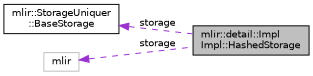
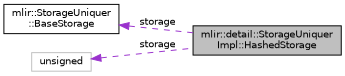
node "mlir::detail::Impl Impl::HashedStorage": label "mlir::detail::Impl Impl::HashedStorage" -> "mlir::detail::StorageUniquer Impl::HashedStorage"
node "mlir": label "mlir" -> "unsigned"
